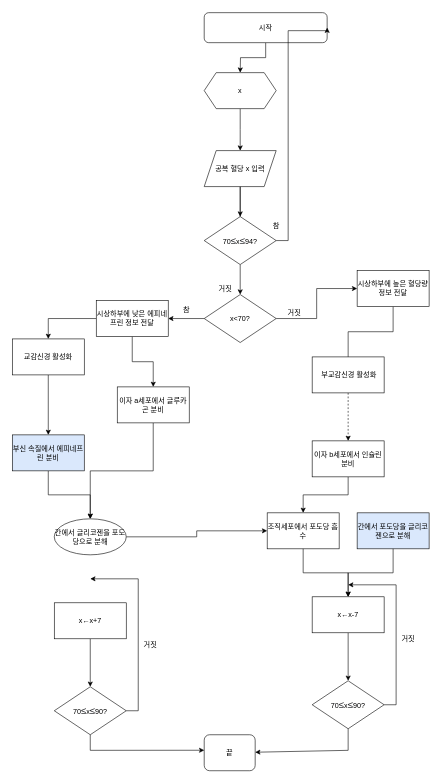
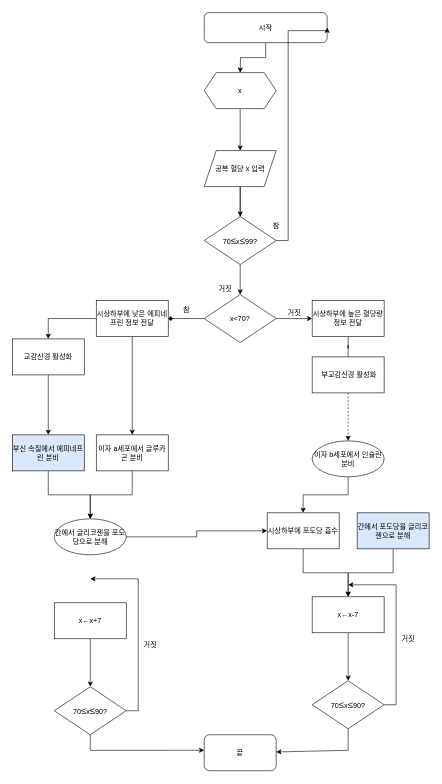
node "70≤x≤94?": label "70≤x≤94?" -> "70≤x≤99?"
node "시상하부에 높은 혈당량 정보 전달": moved (393, 288) -> (348, 318)
edge "x<70?" -> "시상하부에 낮은 에피네프린 정보 전달": arrowhead classic -> diamond
node "이자 a세포에서 글루카곤 분비": moved (153, 405) -> (132, 453)
node "이자 b세포에서 인슐린 분비": shape rectangle -> ellipse
node "조직세포에서 포도당 흡수": label "조직세포에서 포도당 흡수" -> "시상하부에 포도당 흡수"
node "끝": size 51x36 -> 72x36
